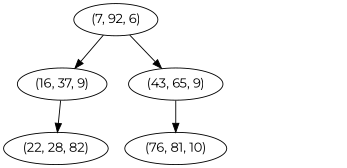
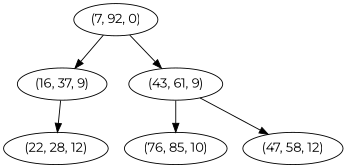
node "(7, 92, 6)": label "(7, 92, 6)" -> "(7, 92, 0)"
node "(43, 65, 9)": label "(43, 65, 9)" -> "(43, 61, 9)"
node "(22, 28, 82)": label "(22, 28, 82)" -> "(22, 28, 12)"
node "(76, 81, 10)": label "(76, 81, 10)" -> "(76, 85, 10)"
node "(47, 58, 12)": added
